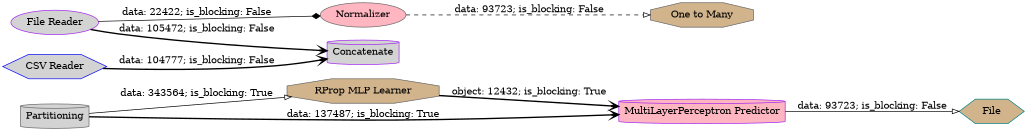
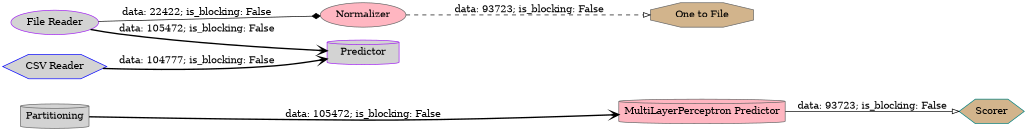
node "One to Many": label "One to Many" -> "One to File"
node "Concatenate": label "Concatenate" -> "Predictor"
node "RProp MLP Learner": removed
node "MultiLayerPerceptron Predictor": color purple -> gray40
node "File": label "File" -> "Scorer"
edge "Partitioning" -> "MultiLayerPerceptron Predictor": label "data: 137487; is_blocking: True" -> "data: 105472; is_blocking: False"
